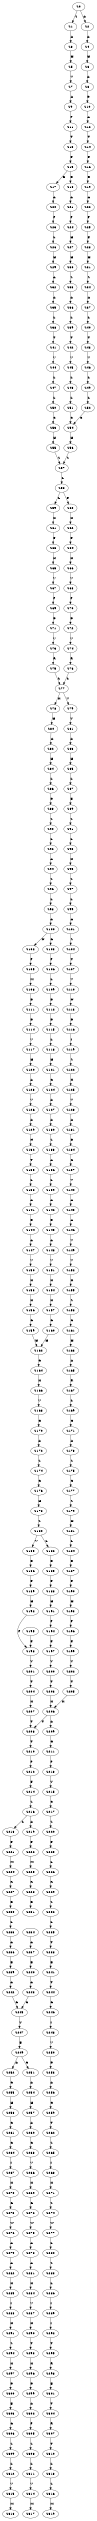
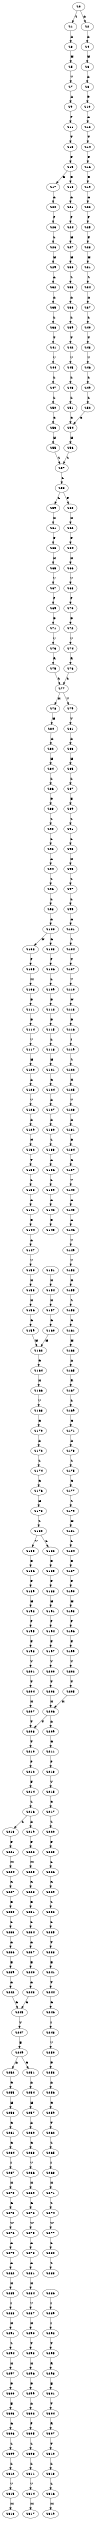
node "S148": removed
edge "S192" -> "S198": now "S192" -> "S195"
edge "S231" -> "S234": added, label "L"
edge "S283" -> "S286": removed, label "L"
